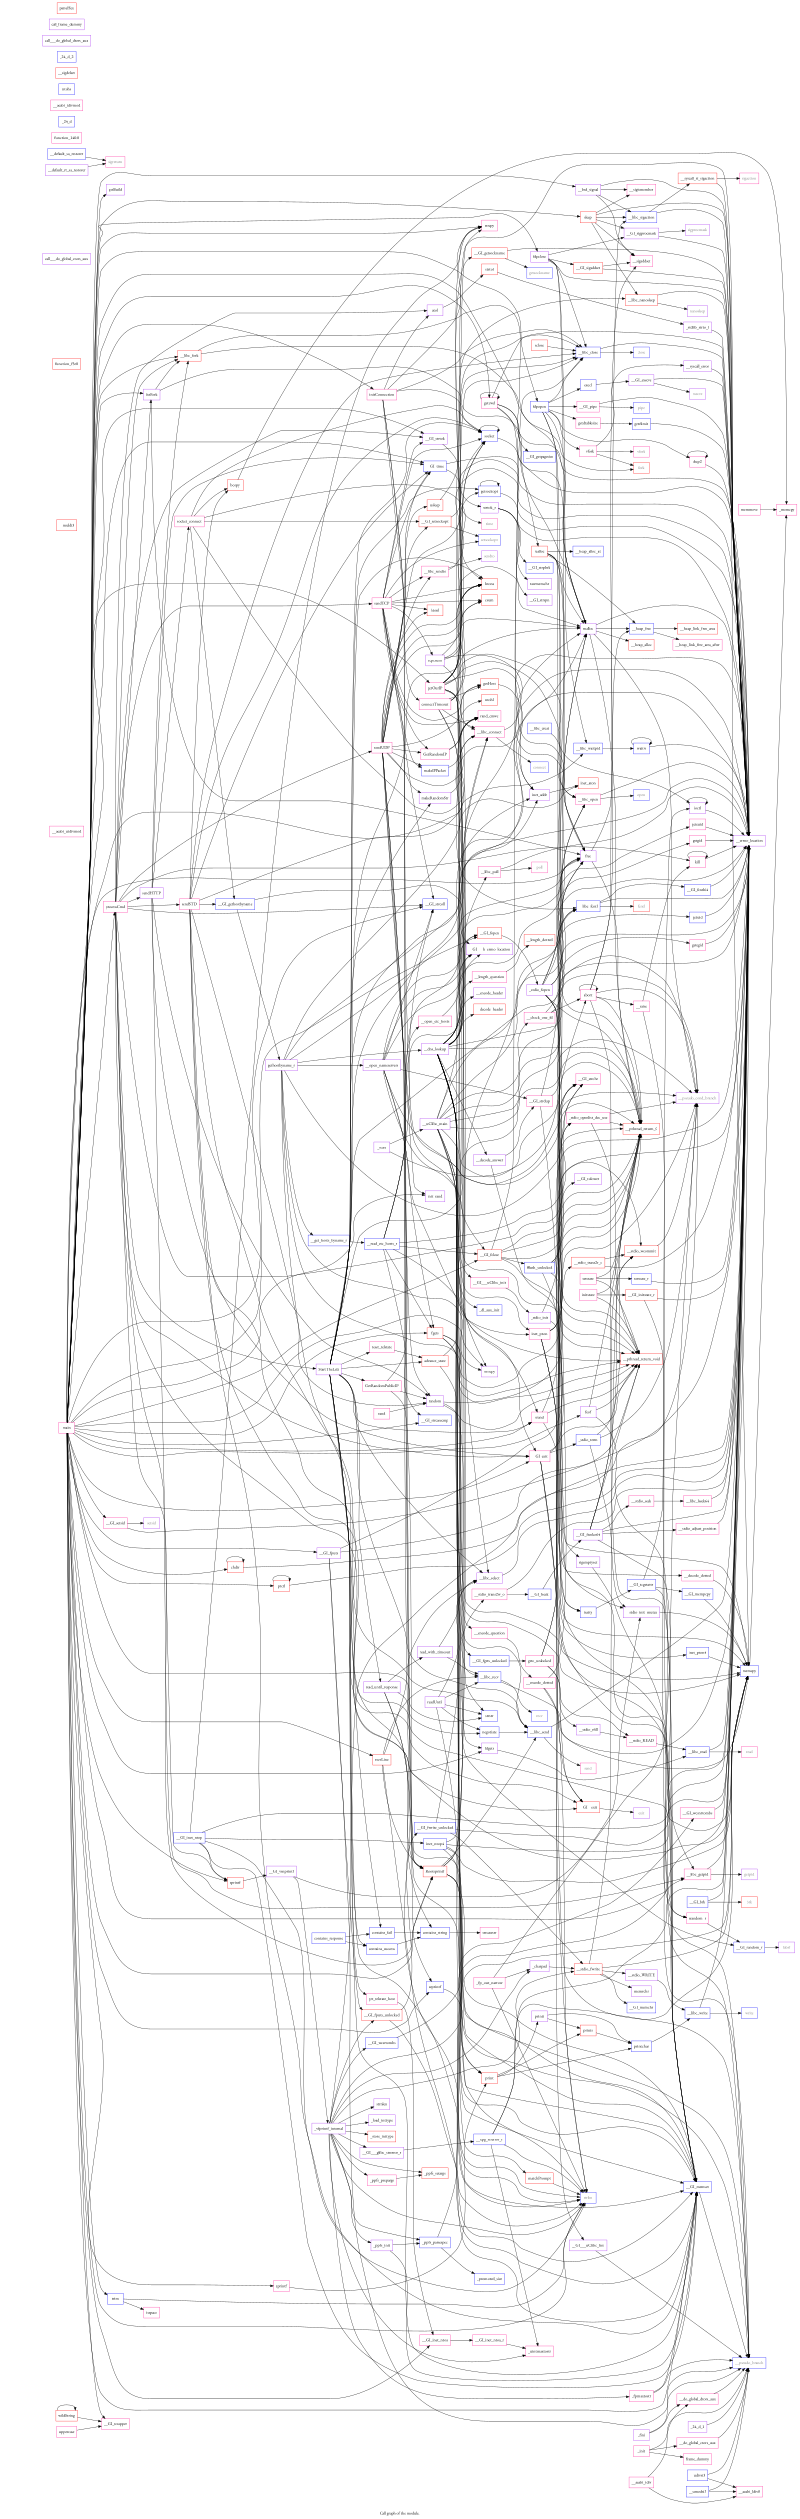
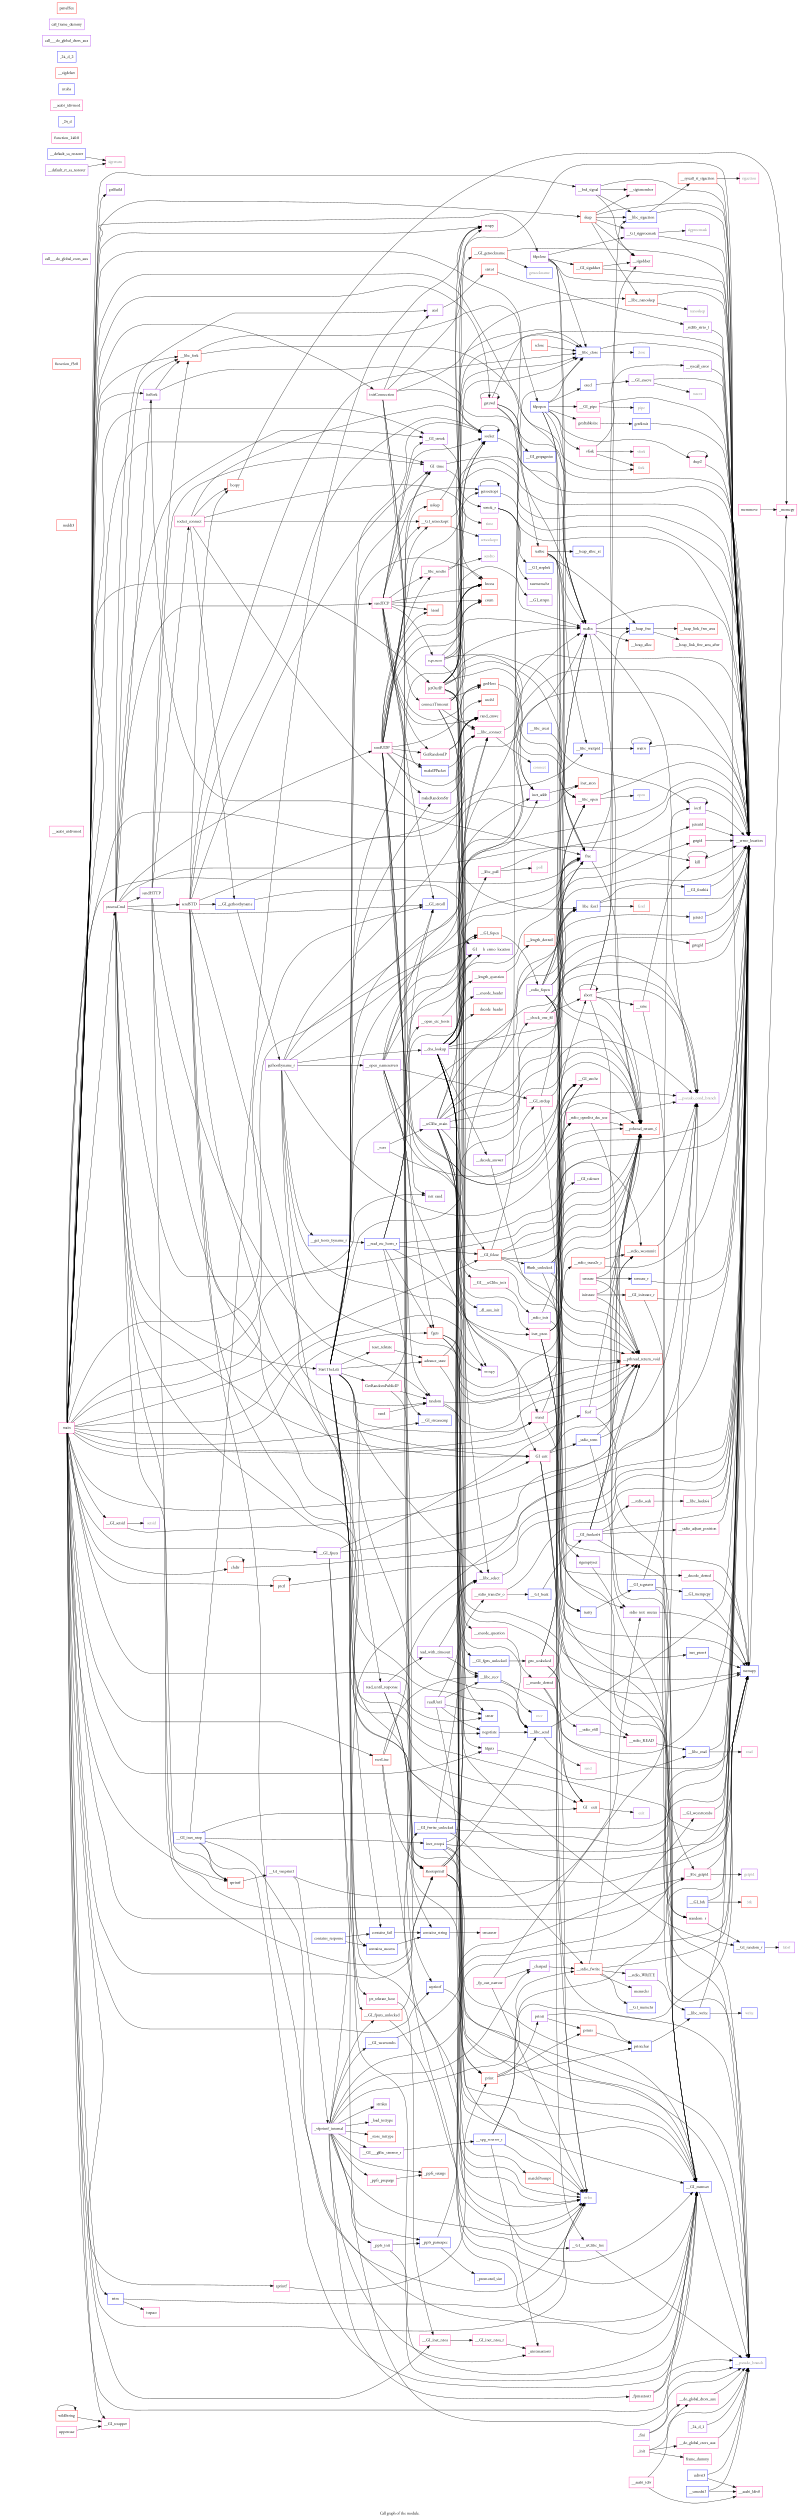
node "__GI_time": color blue -> purple
edge "sendTCP" -> "setsockopt": now "sendTCP" -> "__GI_setsockopt"
edge "Rootsprintf" -> "__GI_memset": now "Rootsprintf" -> "__GI___uClibc_fini"
